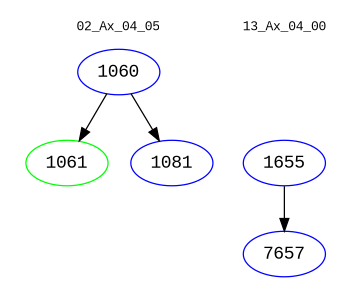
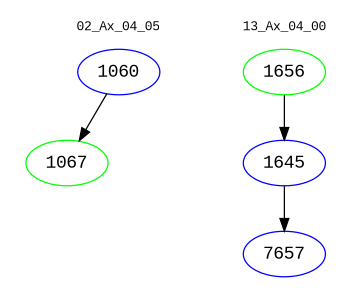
node "1656": added
node "1061": label "1061" -> "1067"
node "1081": removed
node "1655": label "1655" -> "1645"
